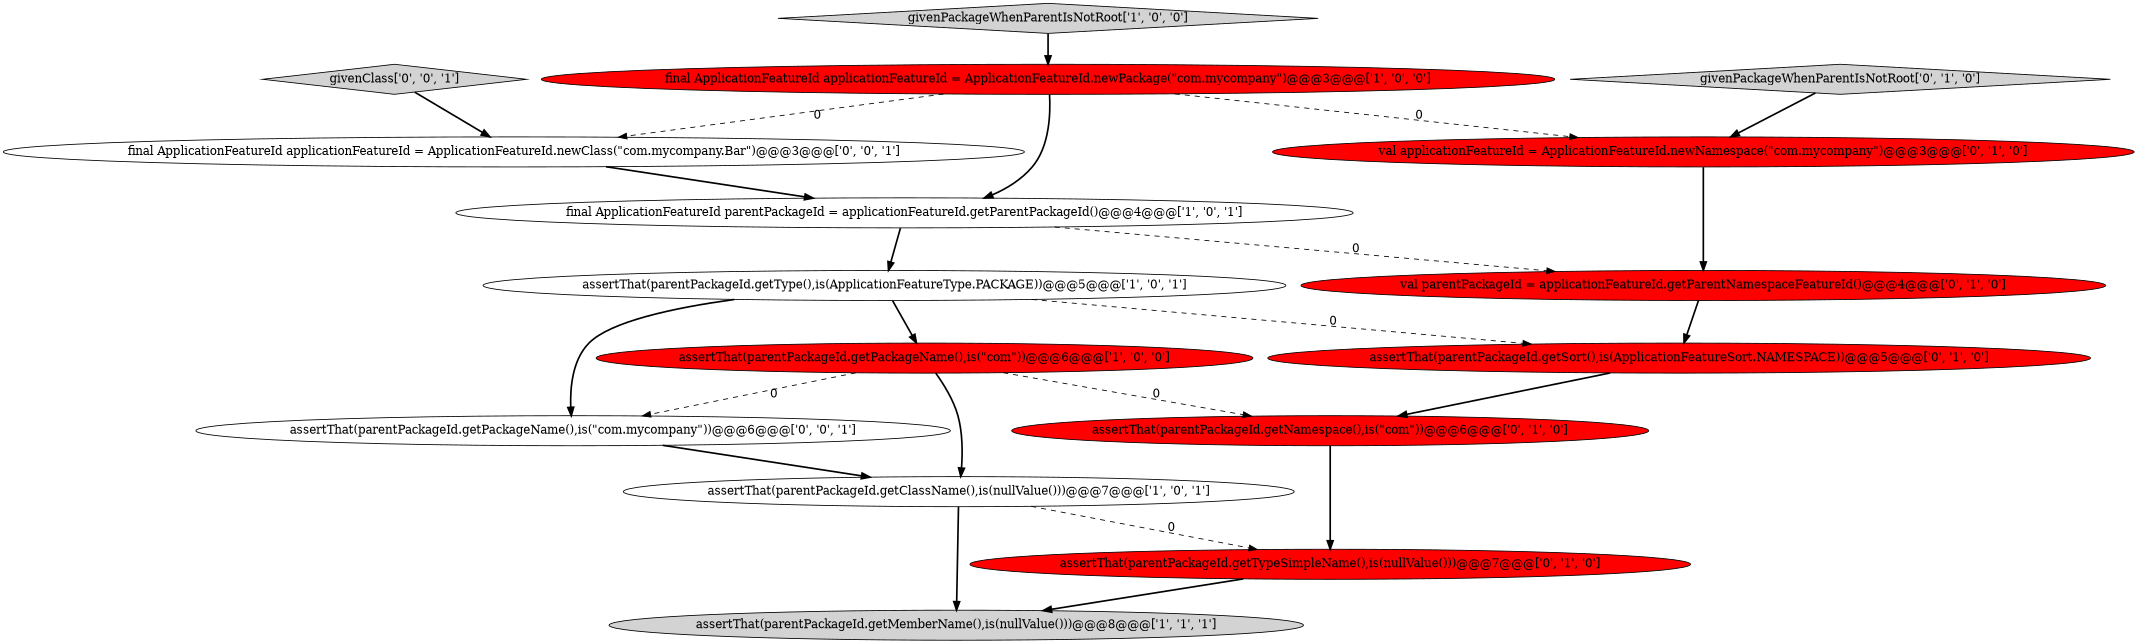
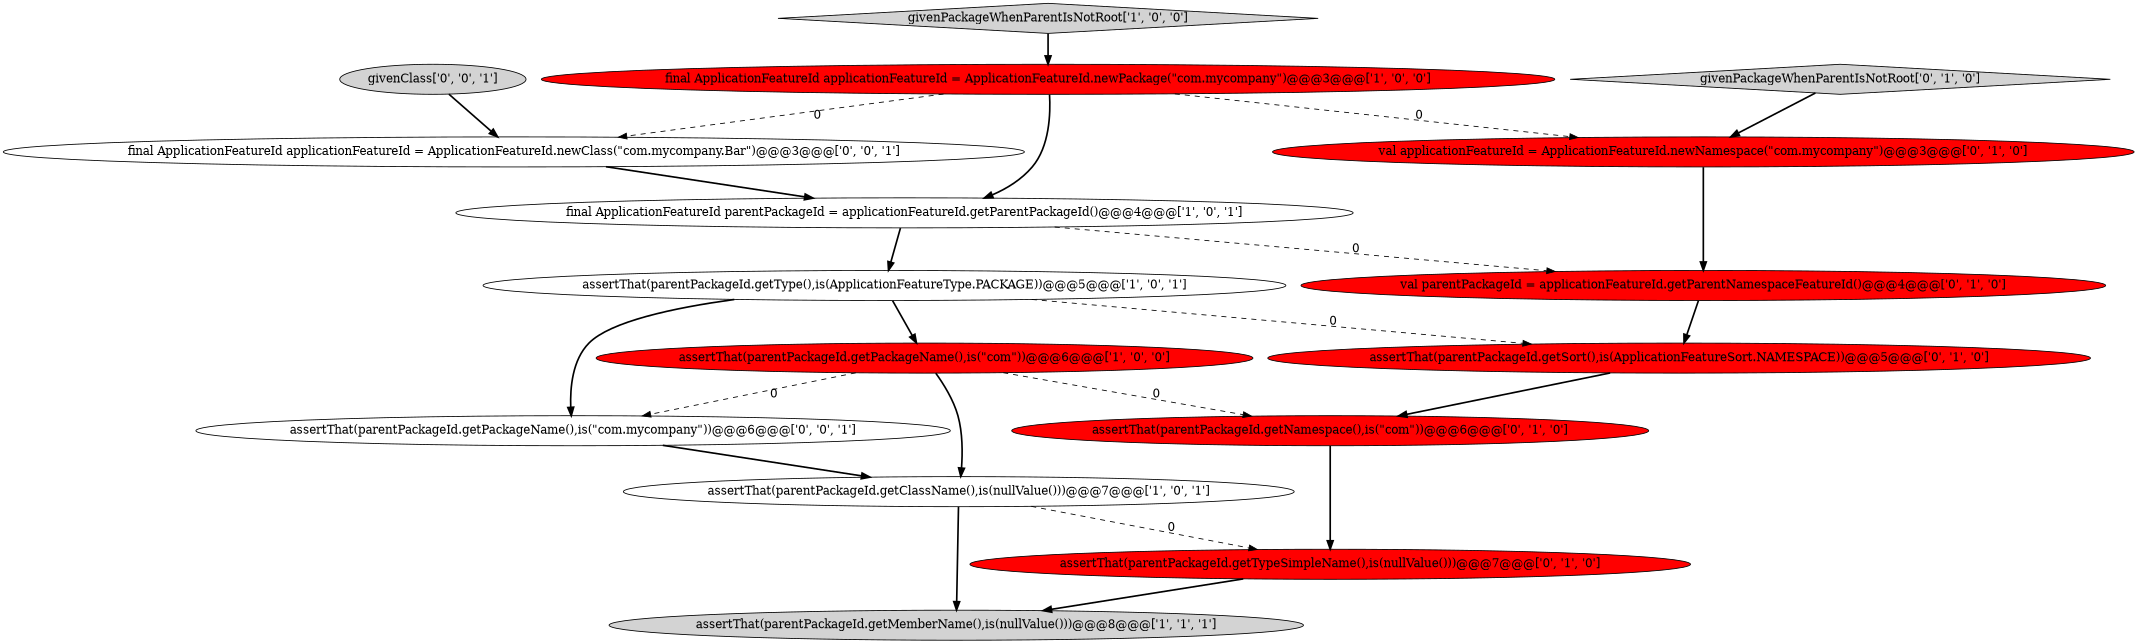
node "givenClass['0', '0', '1']": shape diamond -> ellipse
